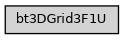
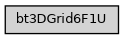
node "bt3DGrid3F1U": label "bt3DGrid3F1U" -> "bt3DGrid6F1U"
